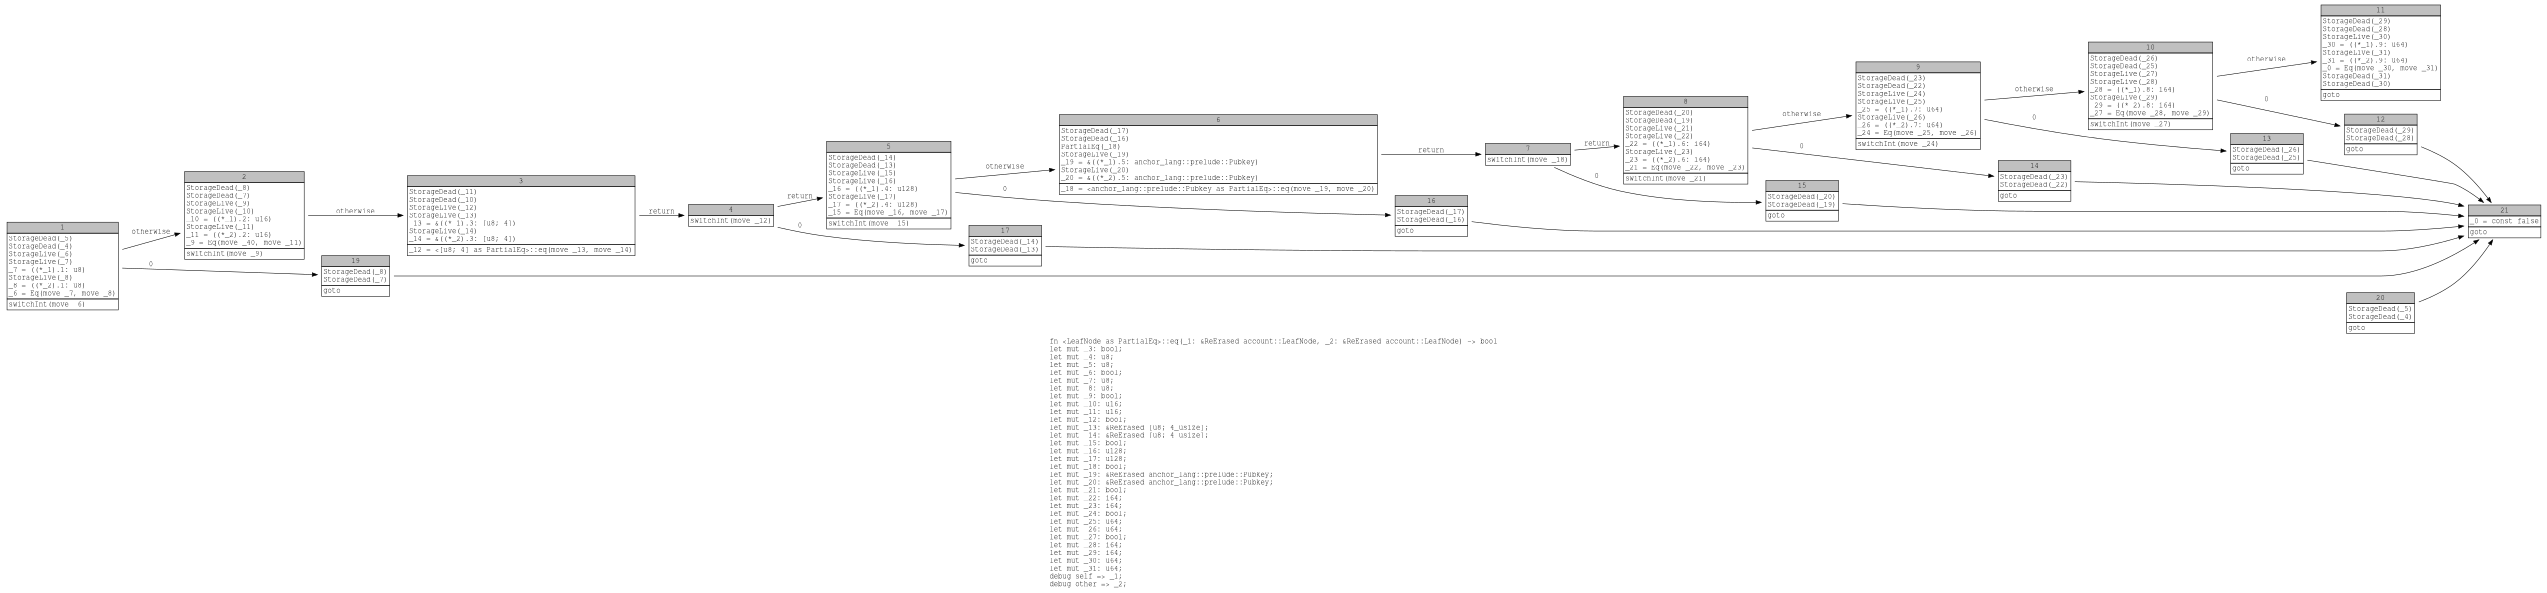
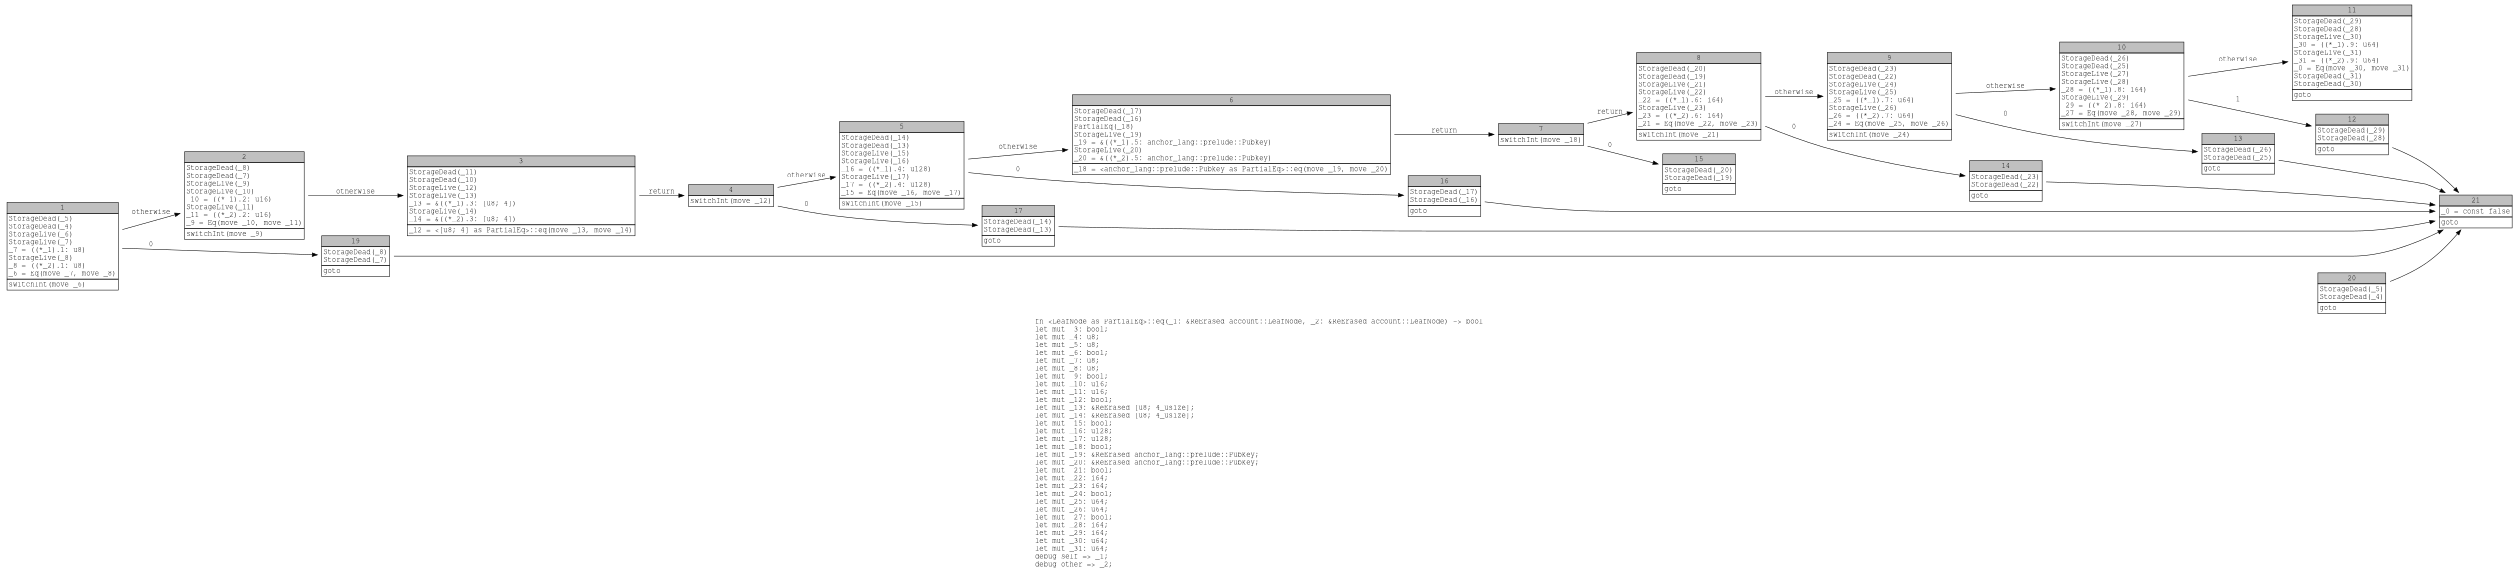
edge "10" -> "12": label "0" -> "1"
edge "4" -> "5": label "return" -> "otherwise"
edge "15" -> "21": removed
node "2": text "_9 = Eq(move _40, move _11)" -> "_9 = Eq(move _10, move _11)"
